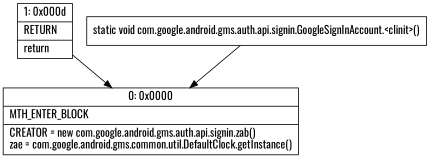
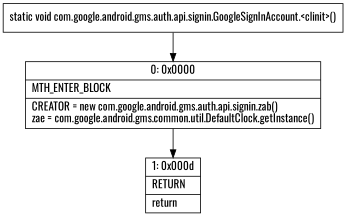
edge "1: 0x000d" -> "0: 0x0000": reversed
